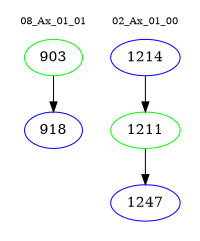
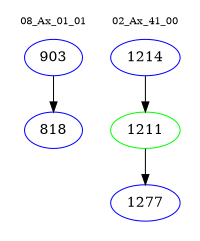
cluster "02_Ax_01_00": label "02_Ax_01_00" -> "02_Ax_41_00"
node "903": color green -> blue
node "918": label "918" -> "818"
node "1247": label "1247" -> "1277"
